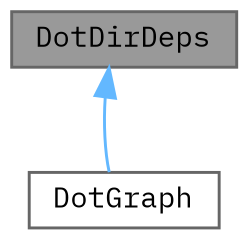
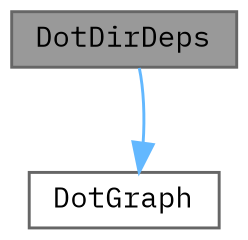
edge "DotGraph" -> "DotDirDeps": reversed
